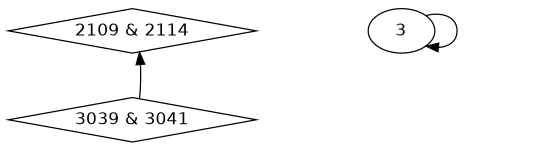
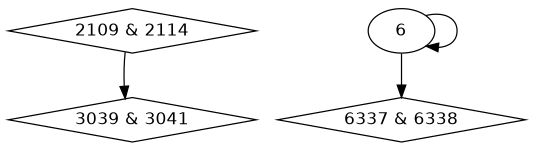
node "3": label "3" -> "6"
edge "3039 & 3041" -> "2109 & 2114": reversed
node "6337 & 6338": added
